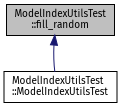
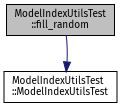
edge "ModelIndexUtilsTest ::ModelIndexUtilsTest" -> "ModelIndexUtilsTest ::fill_random": reversed
